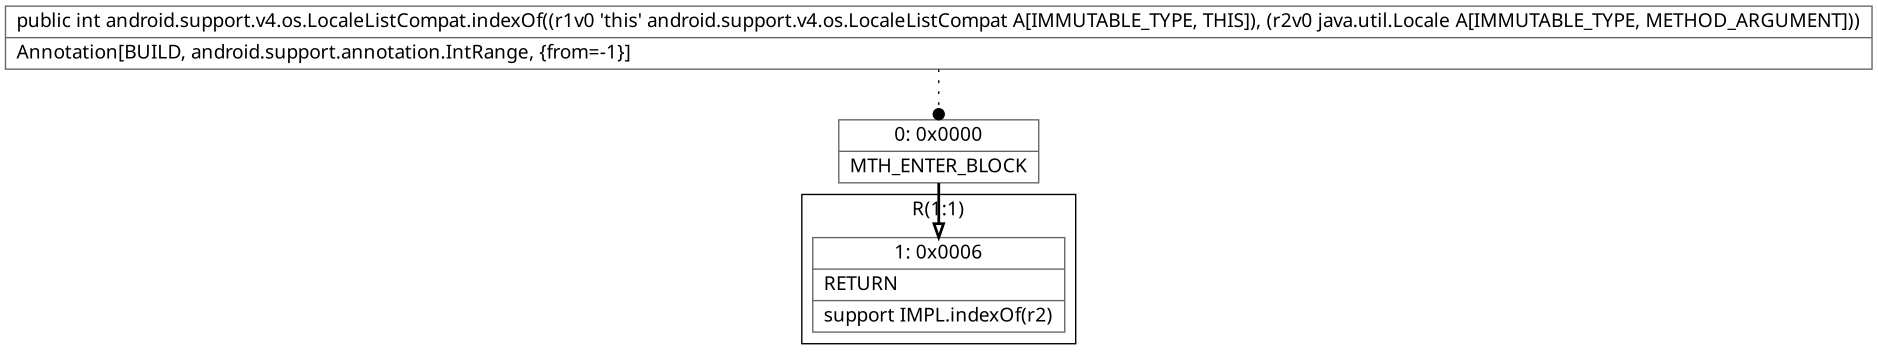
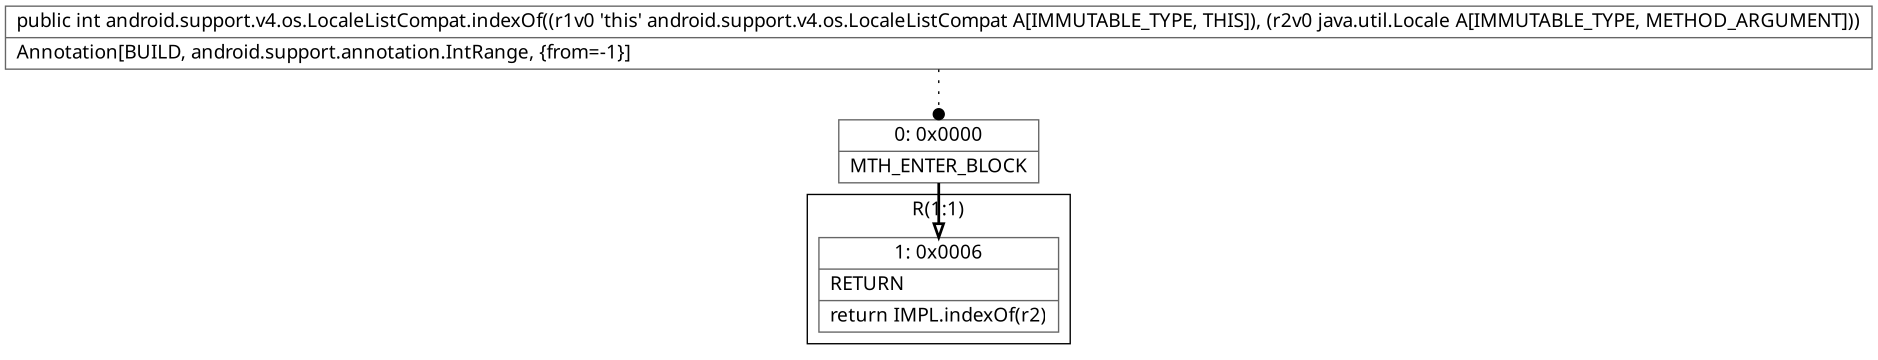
node "1: 0x0006": text "support IMPL.indexOf(r2)" -> "return IMPL.indexOf(r2)"
